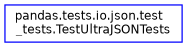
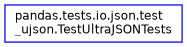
node "pandas.tests.io.json.test _tests.TestUltraJSONTests": label "pandas.tests.io.json.test _tests.TestUltraJSONTests" -> "pandas.tests.io.json.test _ujson.TestUltraJSONTests"
